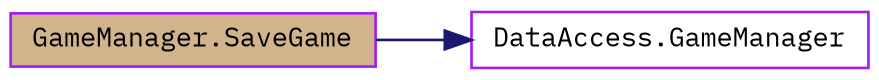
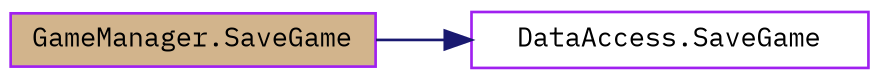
node "DataAccess.GameManager": label "DataAccess.GameManager" -> "DataAccess.SaveGame"
